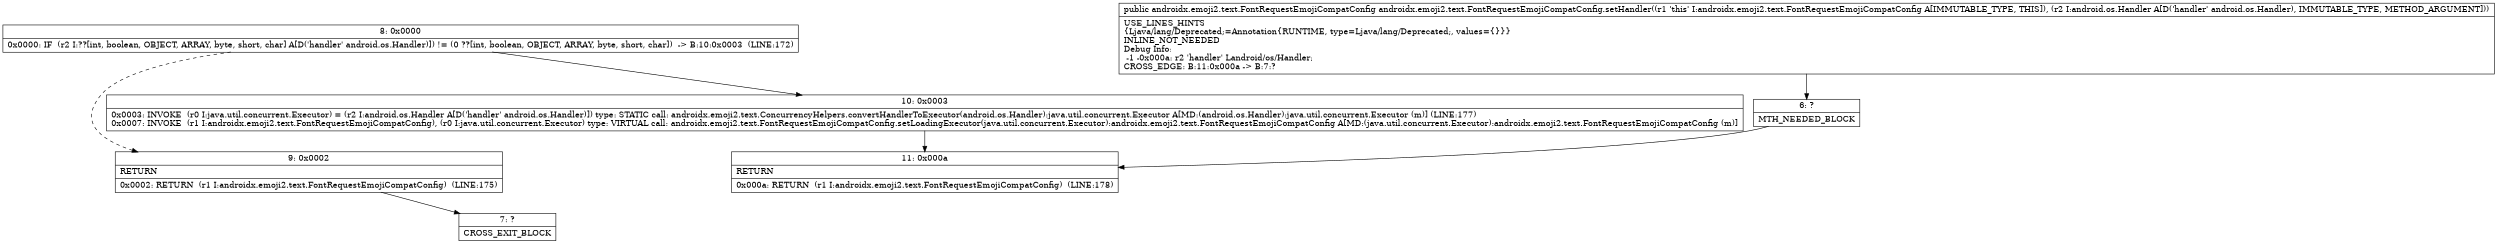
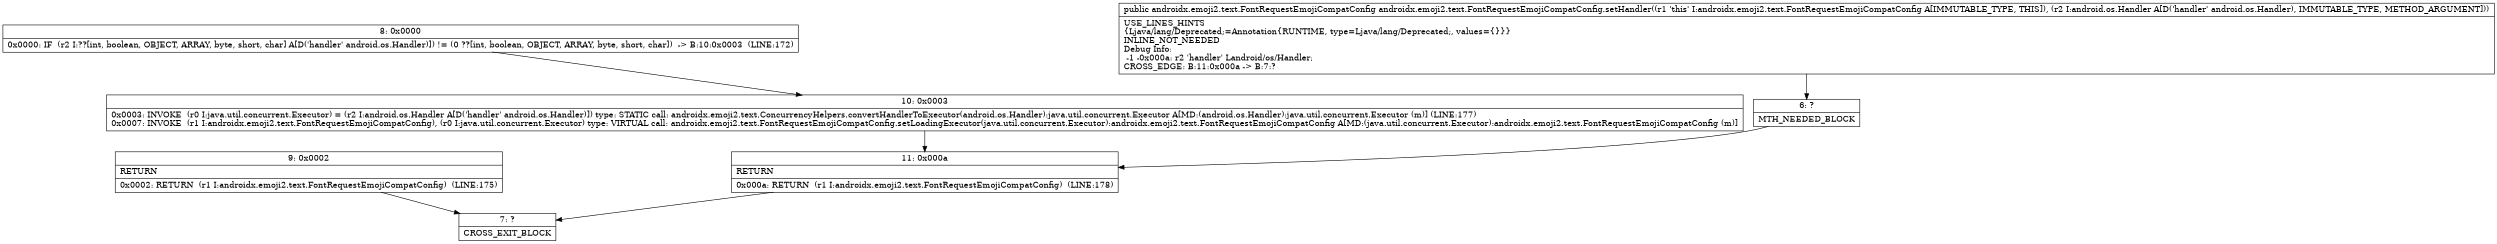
edge "8: 0x0000" -> "9: 0x0002": removed
edge "11: 0x000a" -> "7: ?": added
